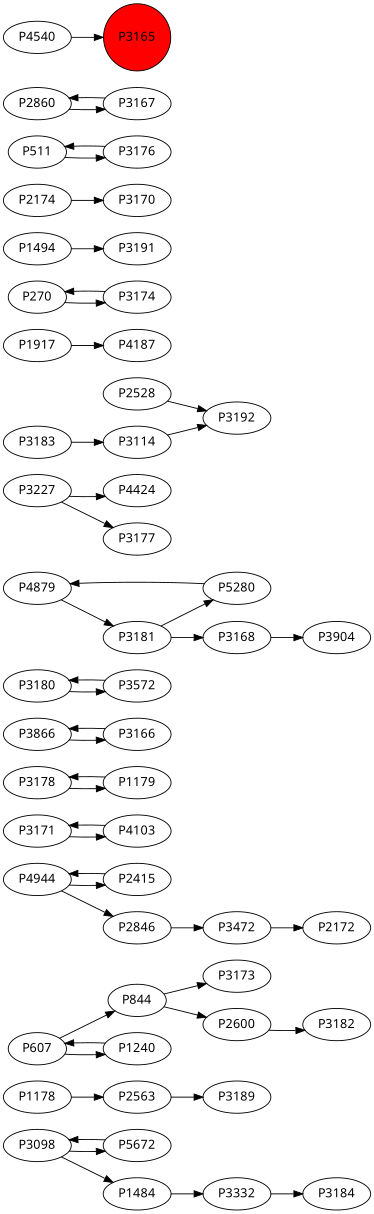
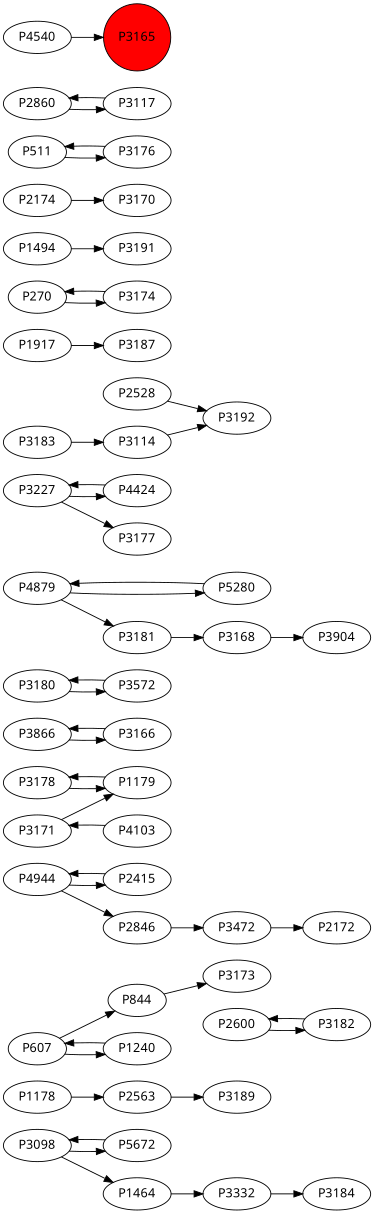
node "P3167": label "P3167" -> "P3117"
node "P4187": label "P4187" -> "P3187"
edge "P4424" -> "P3227": added
edge "P3181" -> "P5280": now "P4879" -> "P5280"
edge "P3171" -> "P4103": now "P3171" -> "P1179"
edge "P844" -> "P2600": now "P3182" -> "P2600"
node "P1484": label "P1484" -> "P1464"
